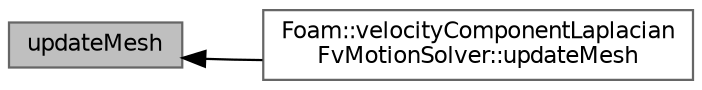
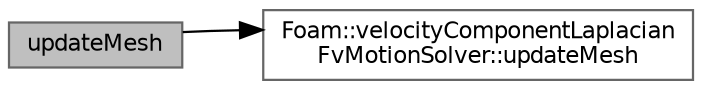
edge "Foam::velocityComponentLaplacian FvMotionSolver::updateMesh" -> "updateMesh": reversed
